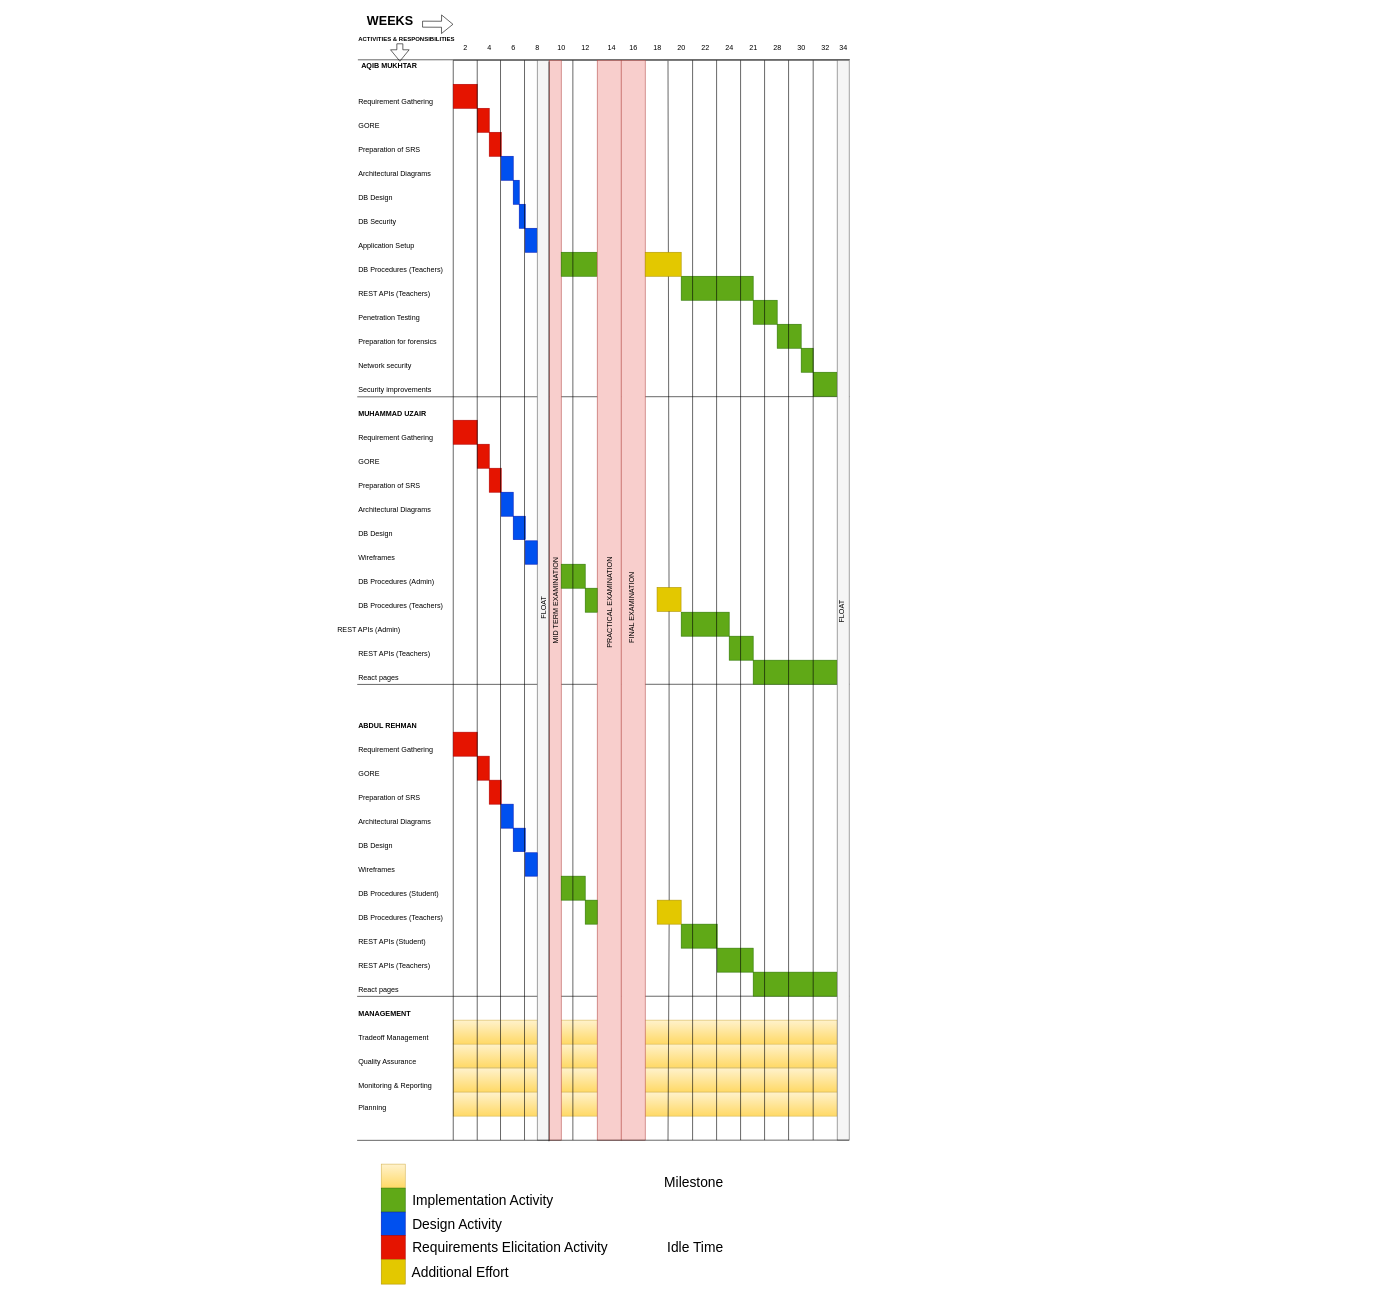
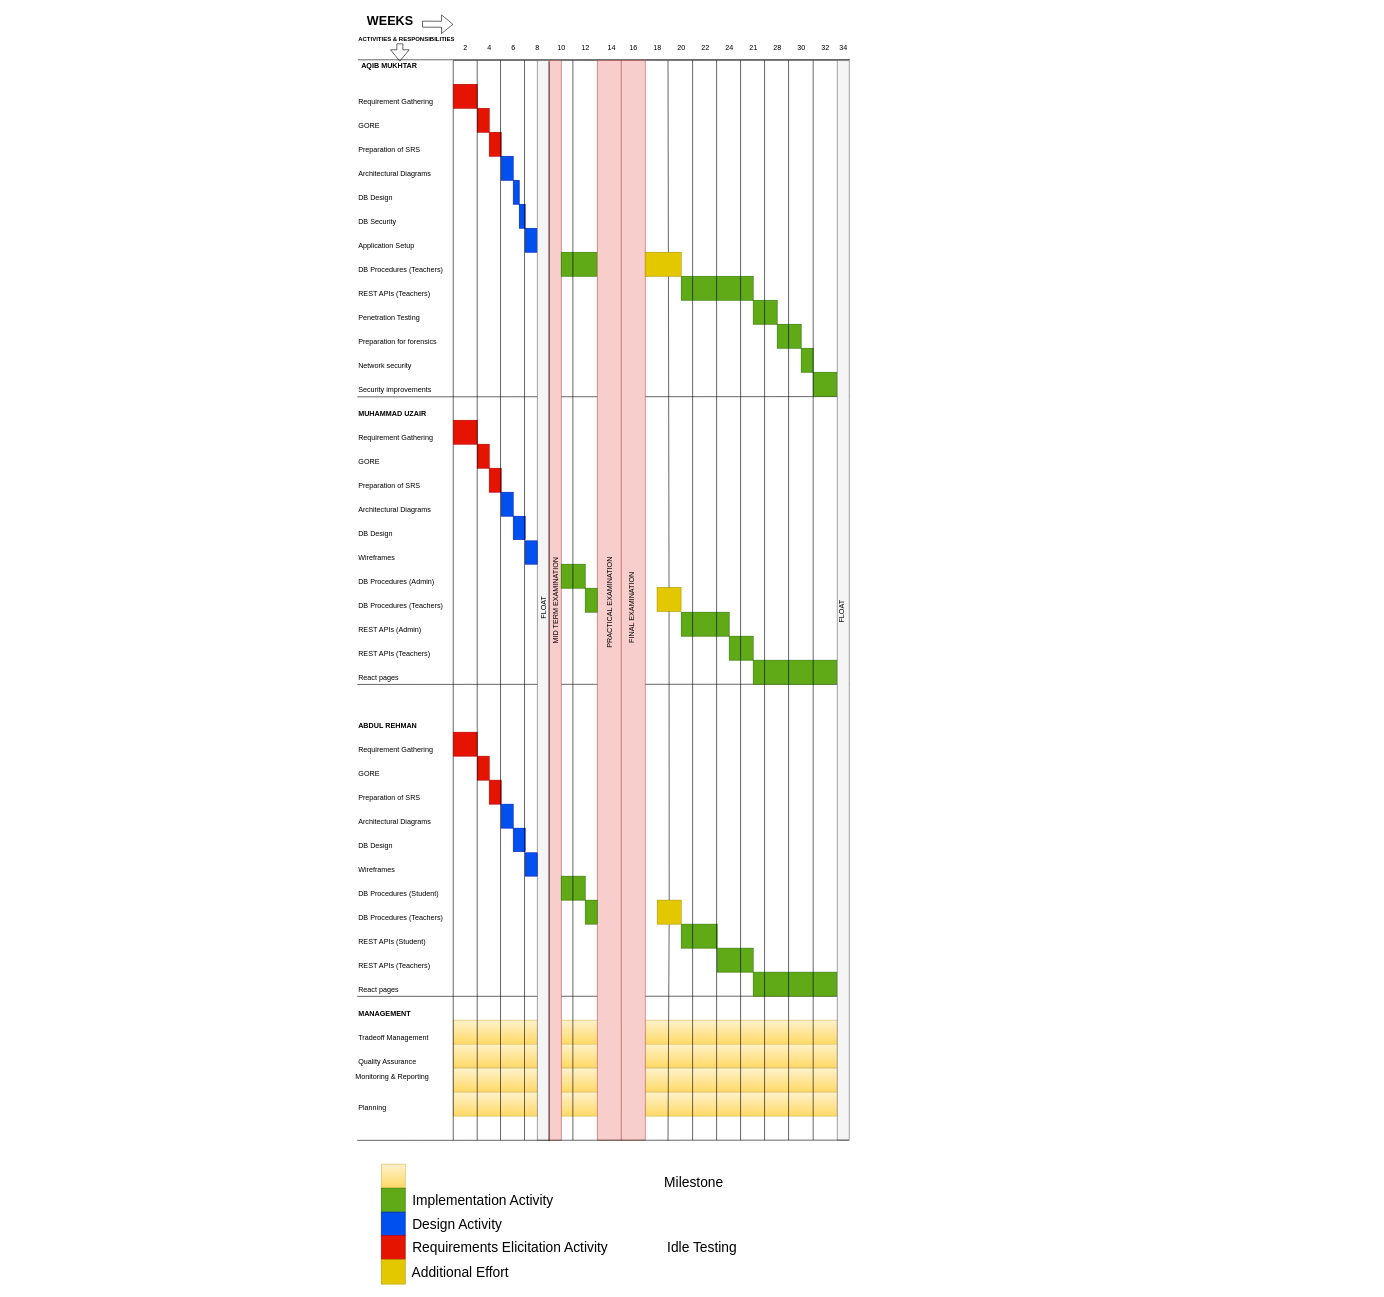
node "REST APIs (Admin)": moved (381, 630) -> (402, 630)
node "Monitoring & Reporting": moved (402, 1086) -> (399, 1077)
node "Idle Time": label "Idle Time" -> "Idle Testing"
